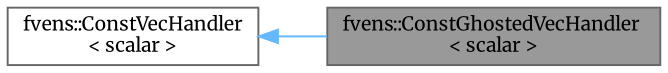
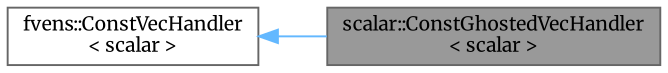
node "fvens::ConstGhostedVecHandler < scalar >": label "fvens::ConstGhostedVecHandler < scalar >" -> "scalar::ConstGhostedVecHandler < scalar >"
